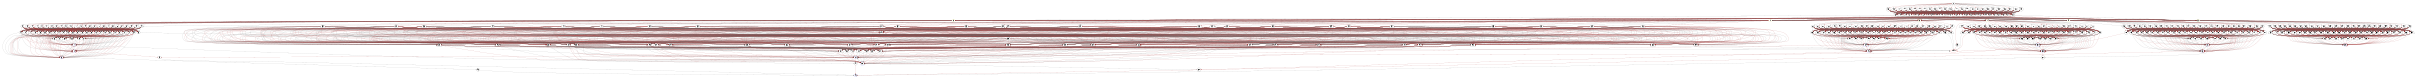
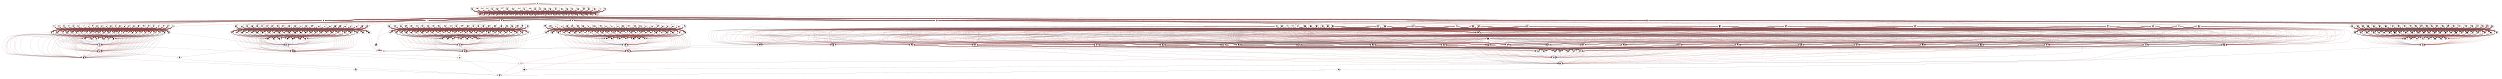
node "406": added
